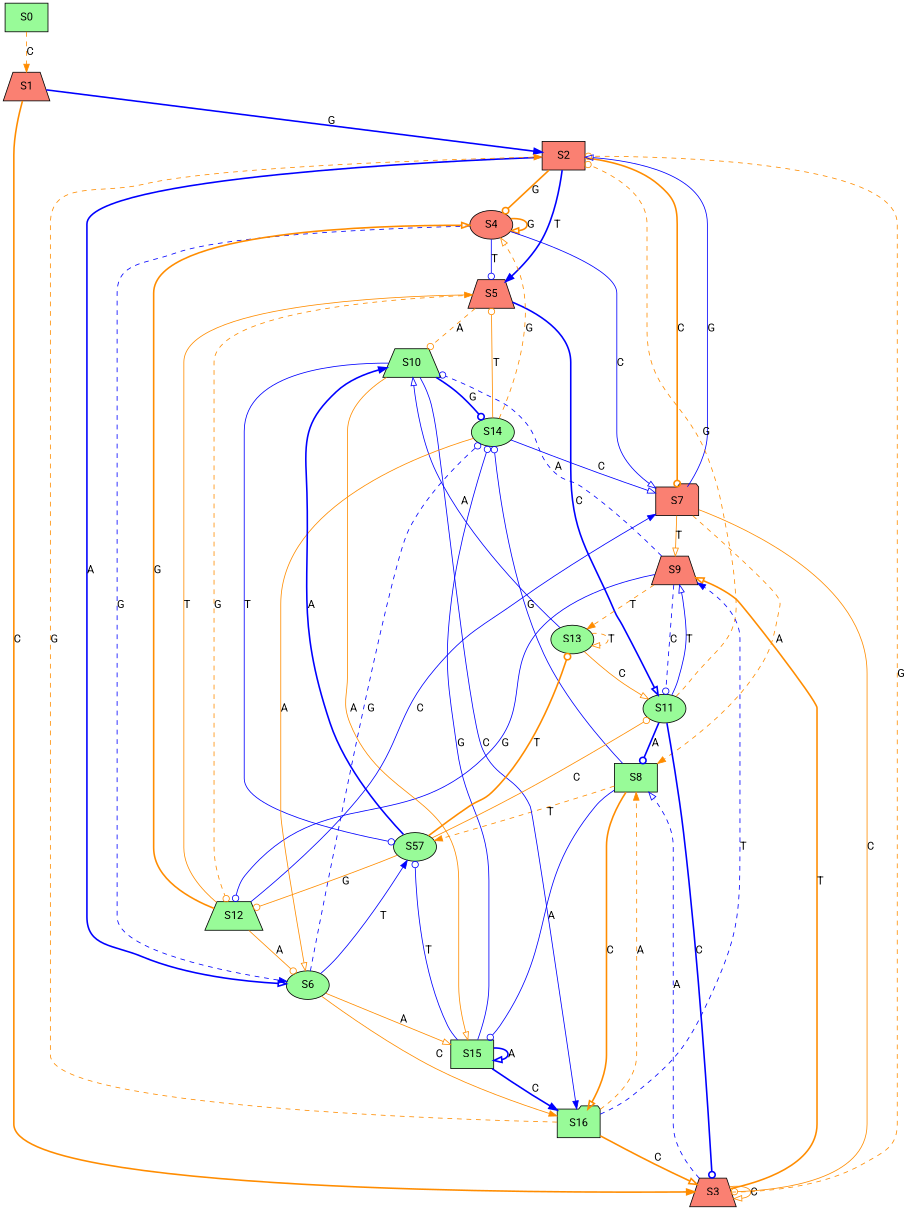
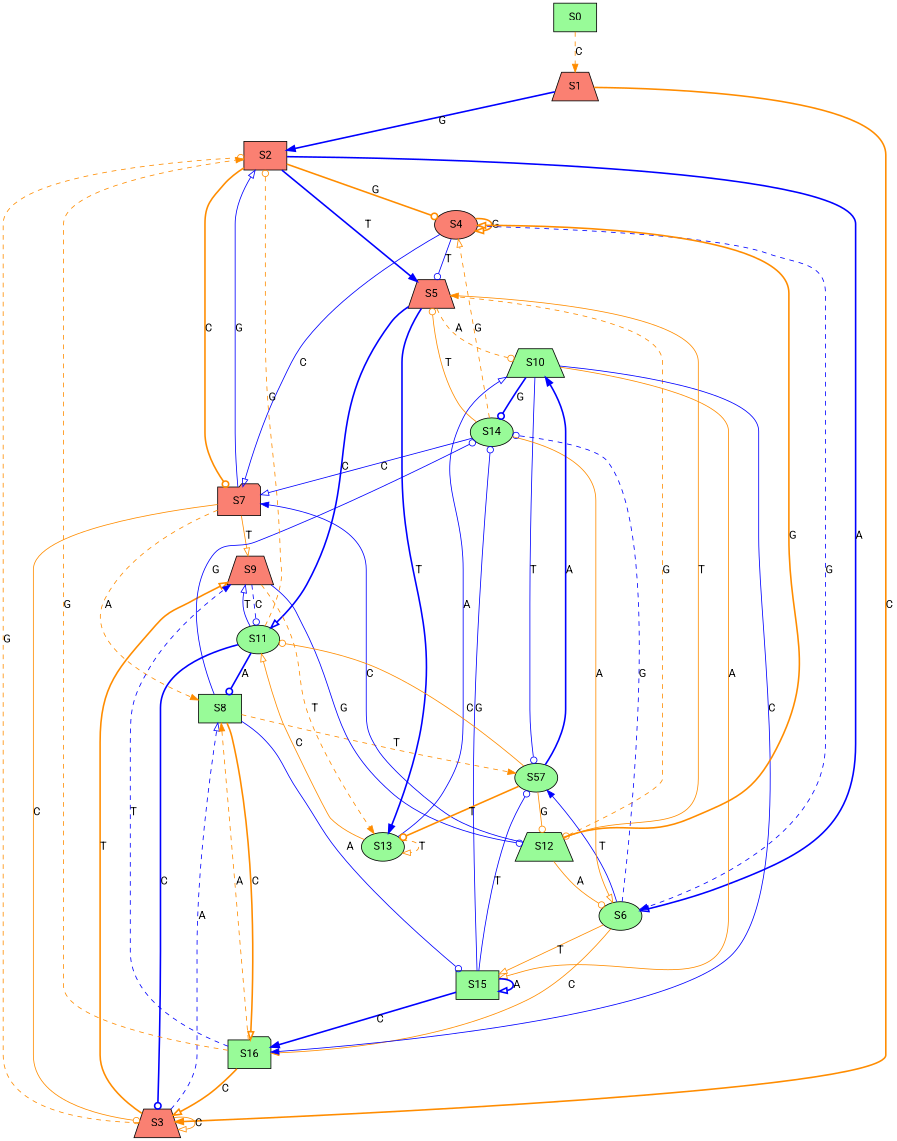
edge "S9" -> "S10": removed, label "A"
edge "S5" -> "S13": added, label "T"
edge "S6" -> "S15": label "A" -> "T"
